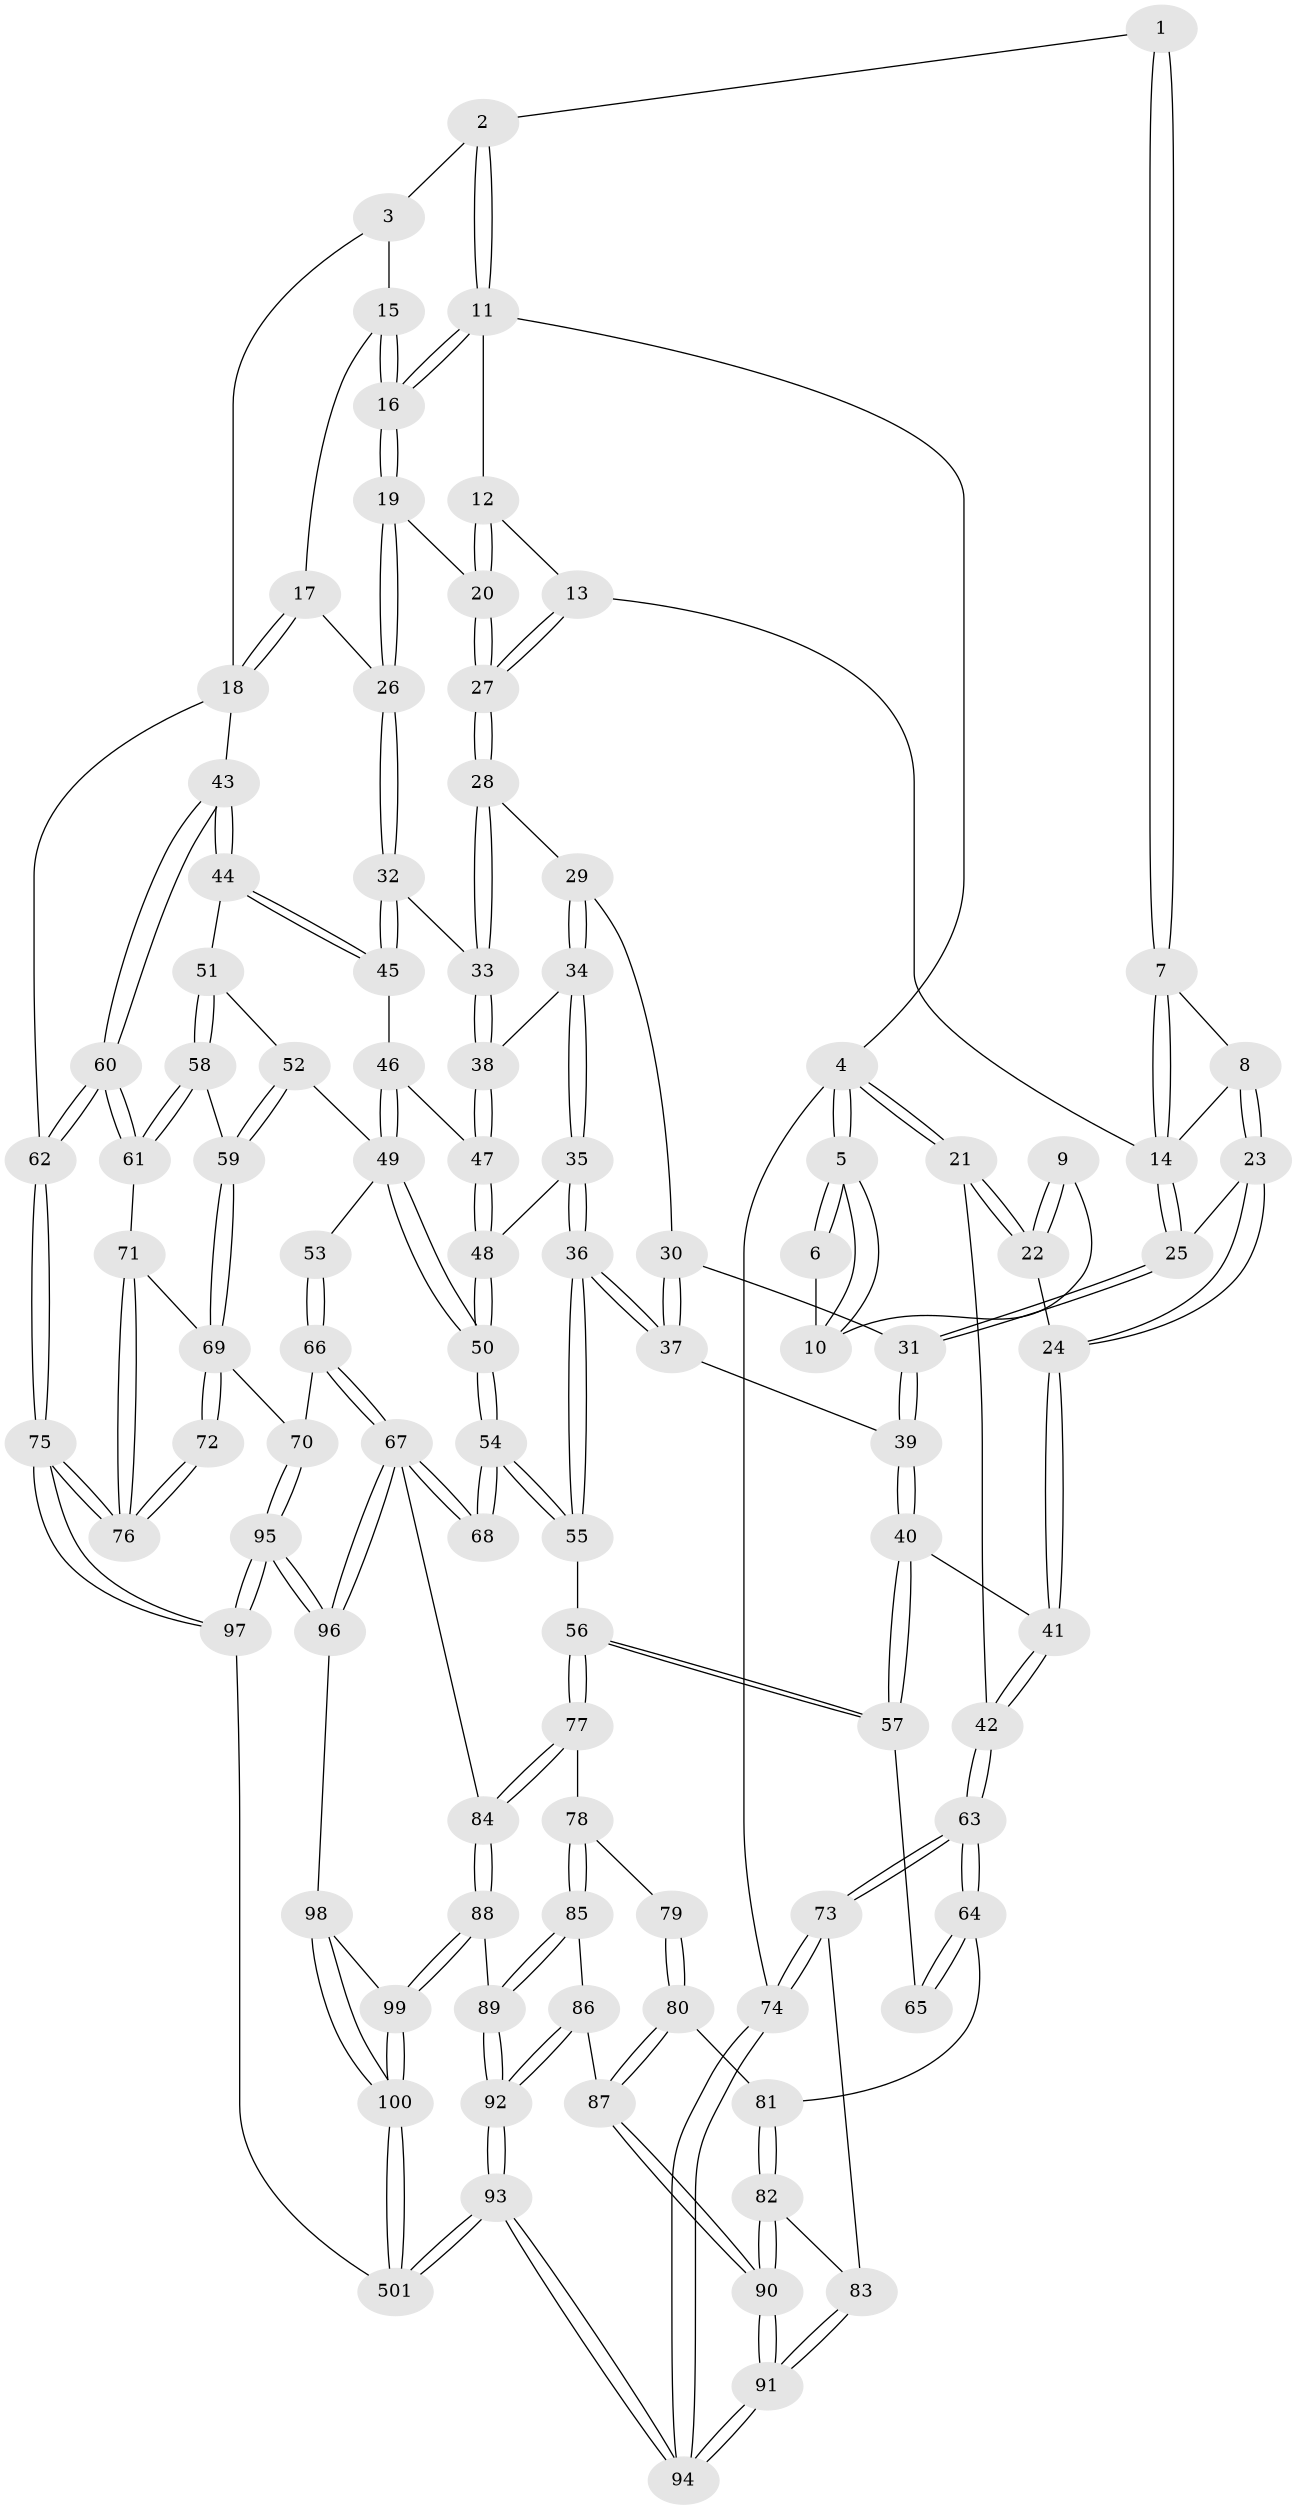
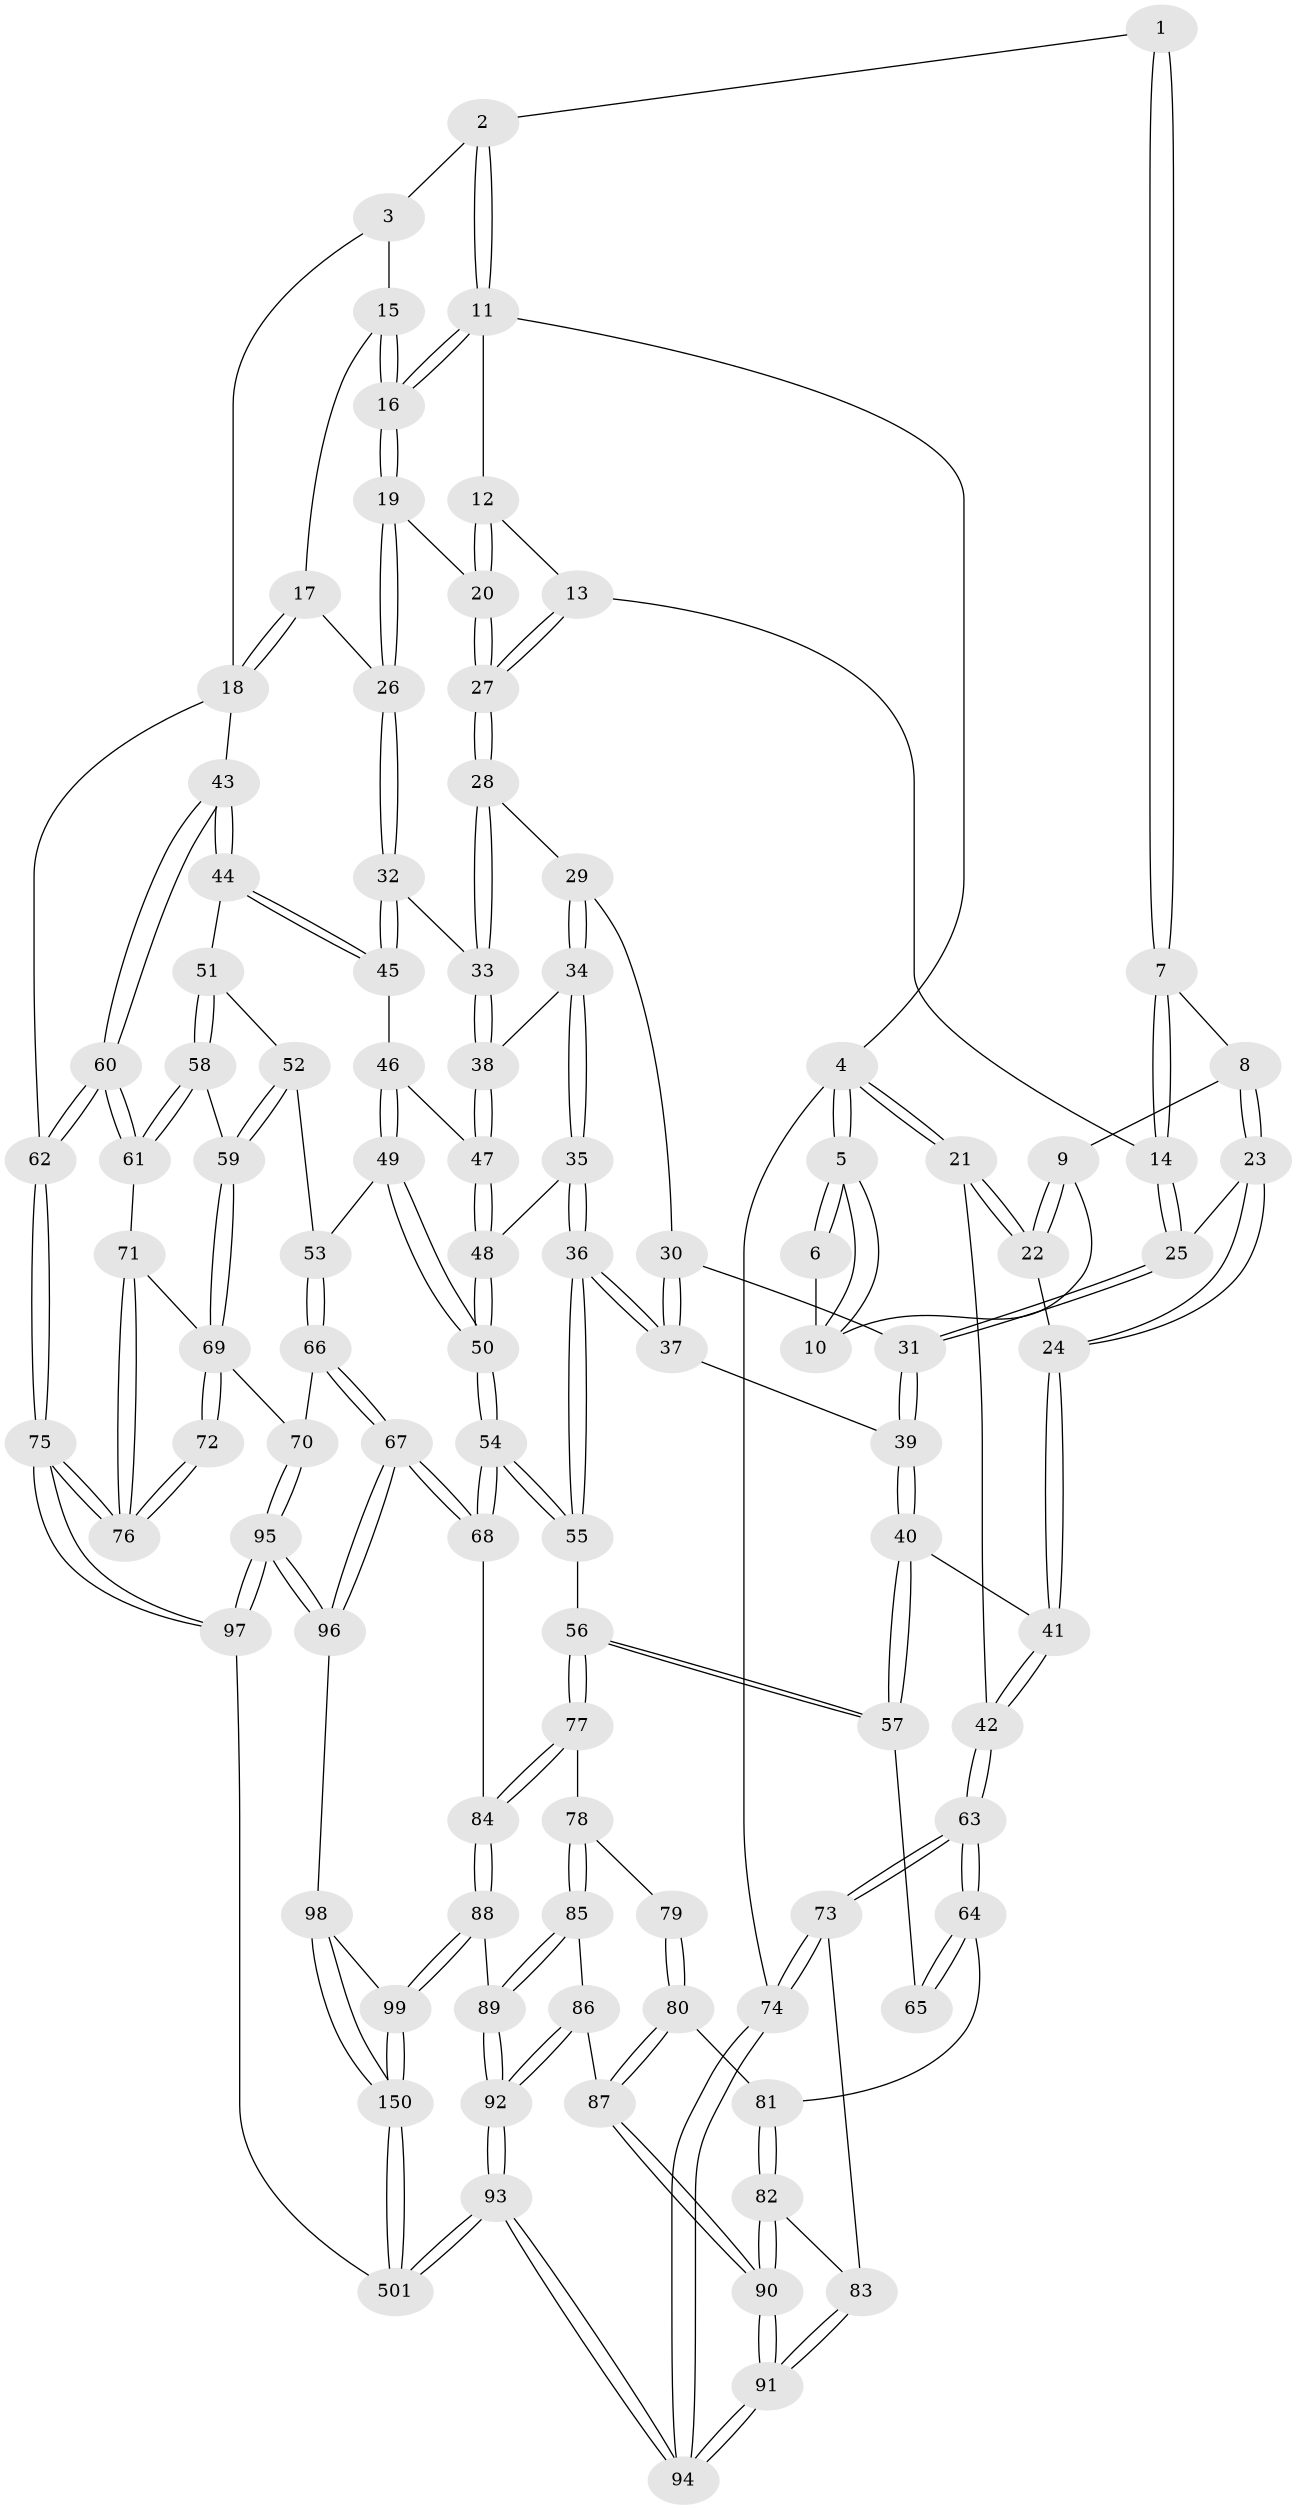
edge "52" -- "49": now "52" -- "53"
edge "8" -- "14": now "8" -- "9"
edge "67" -- "84": now "68" -- "84"
node "100": label "100" -> "150"
